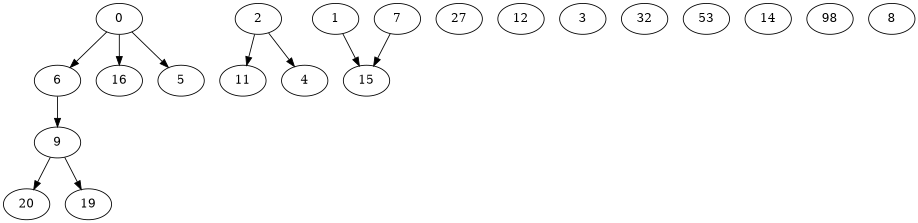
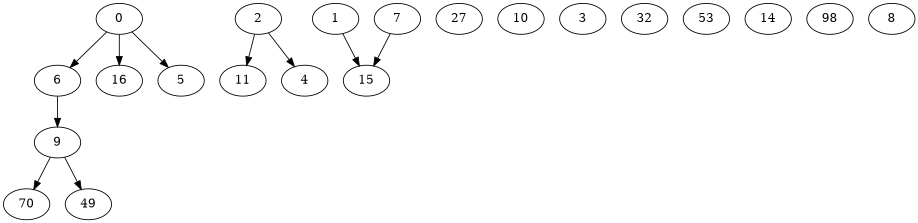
node "12": label "12" -> "10"
node "20": label "20" -> "70"
node "19": label "19" -> "49"
